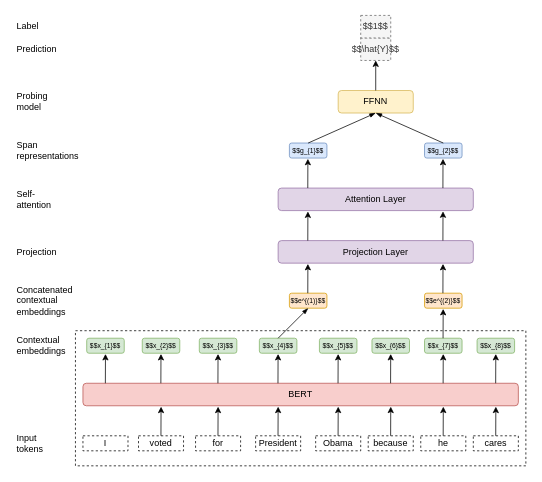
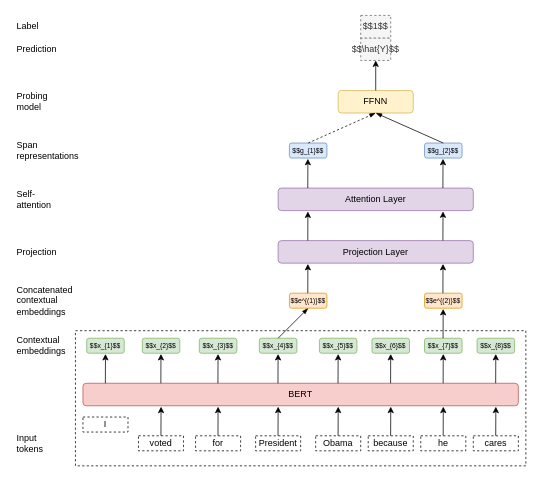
edge "$$g_{1}$$" -> "FFNN": style solid -> dashed
node "I": moved (105, 443) -> (105, 424)
